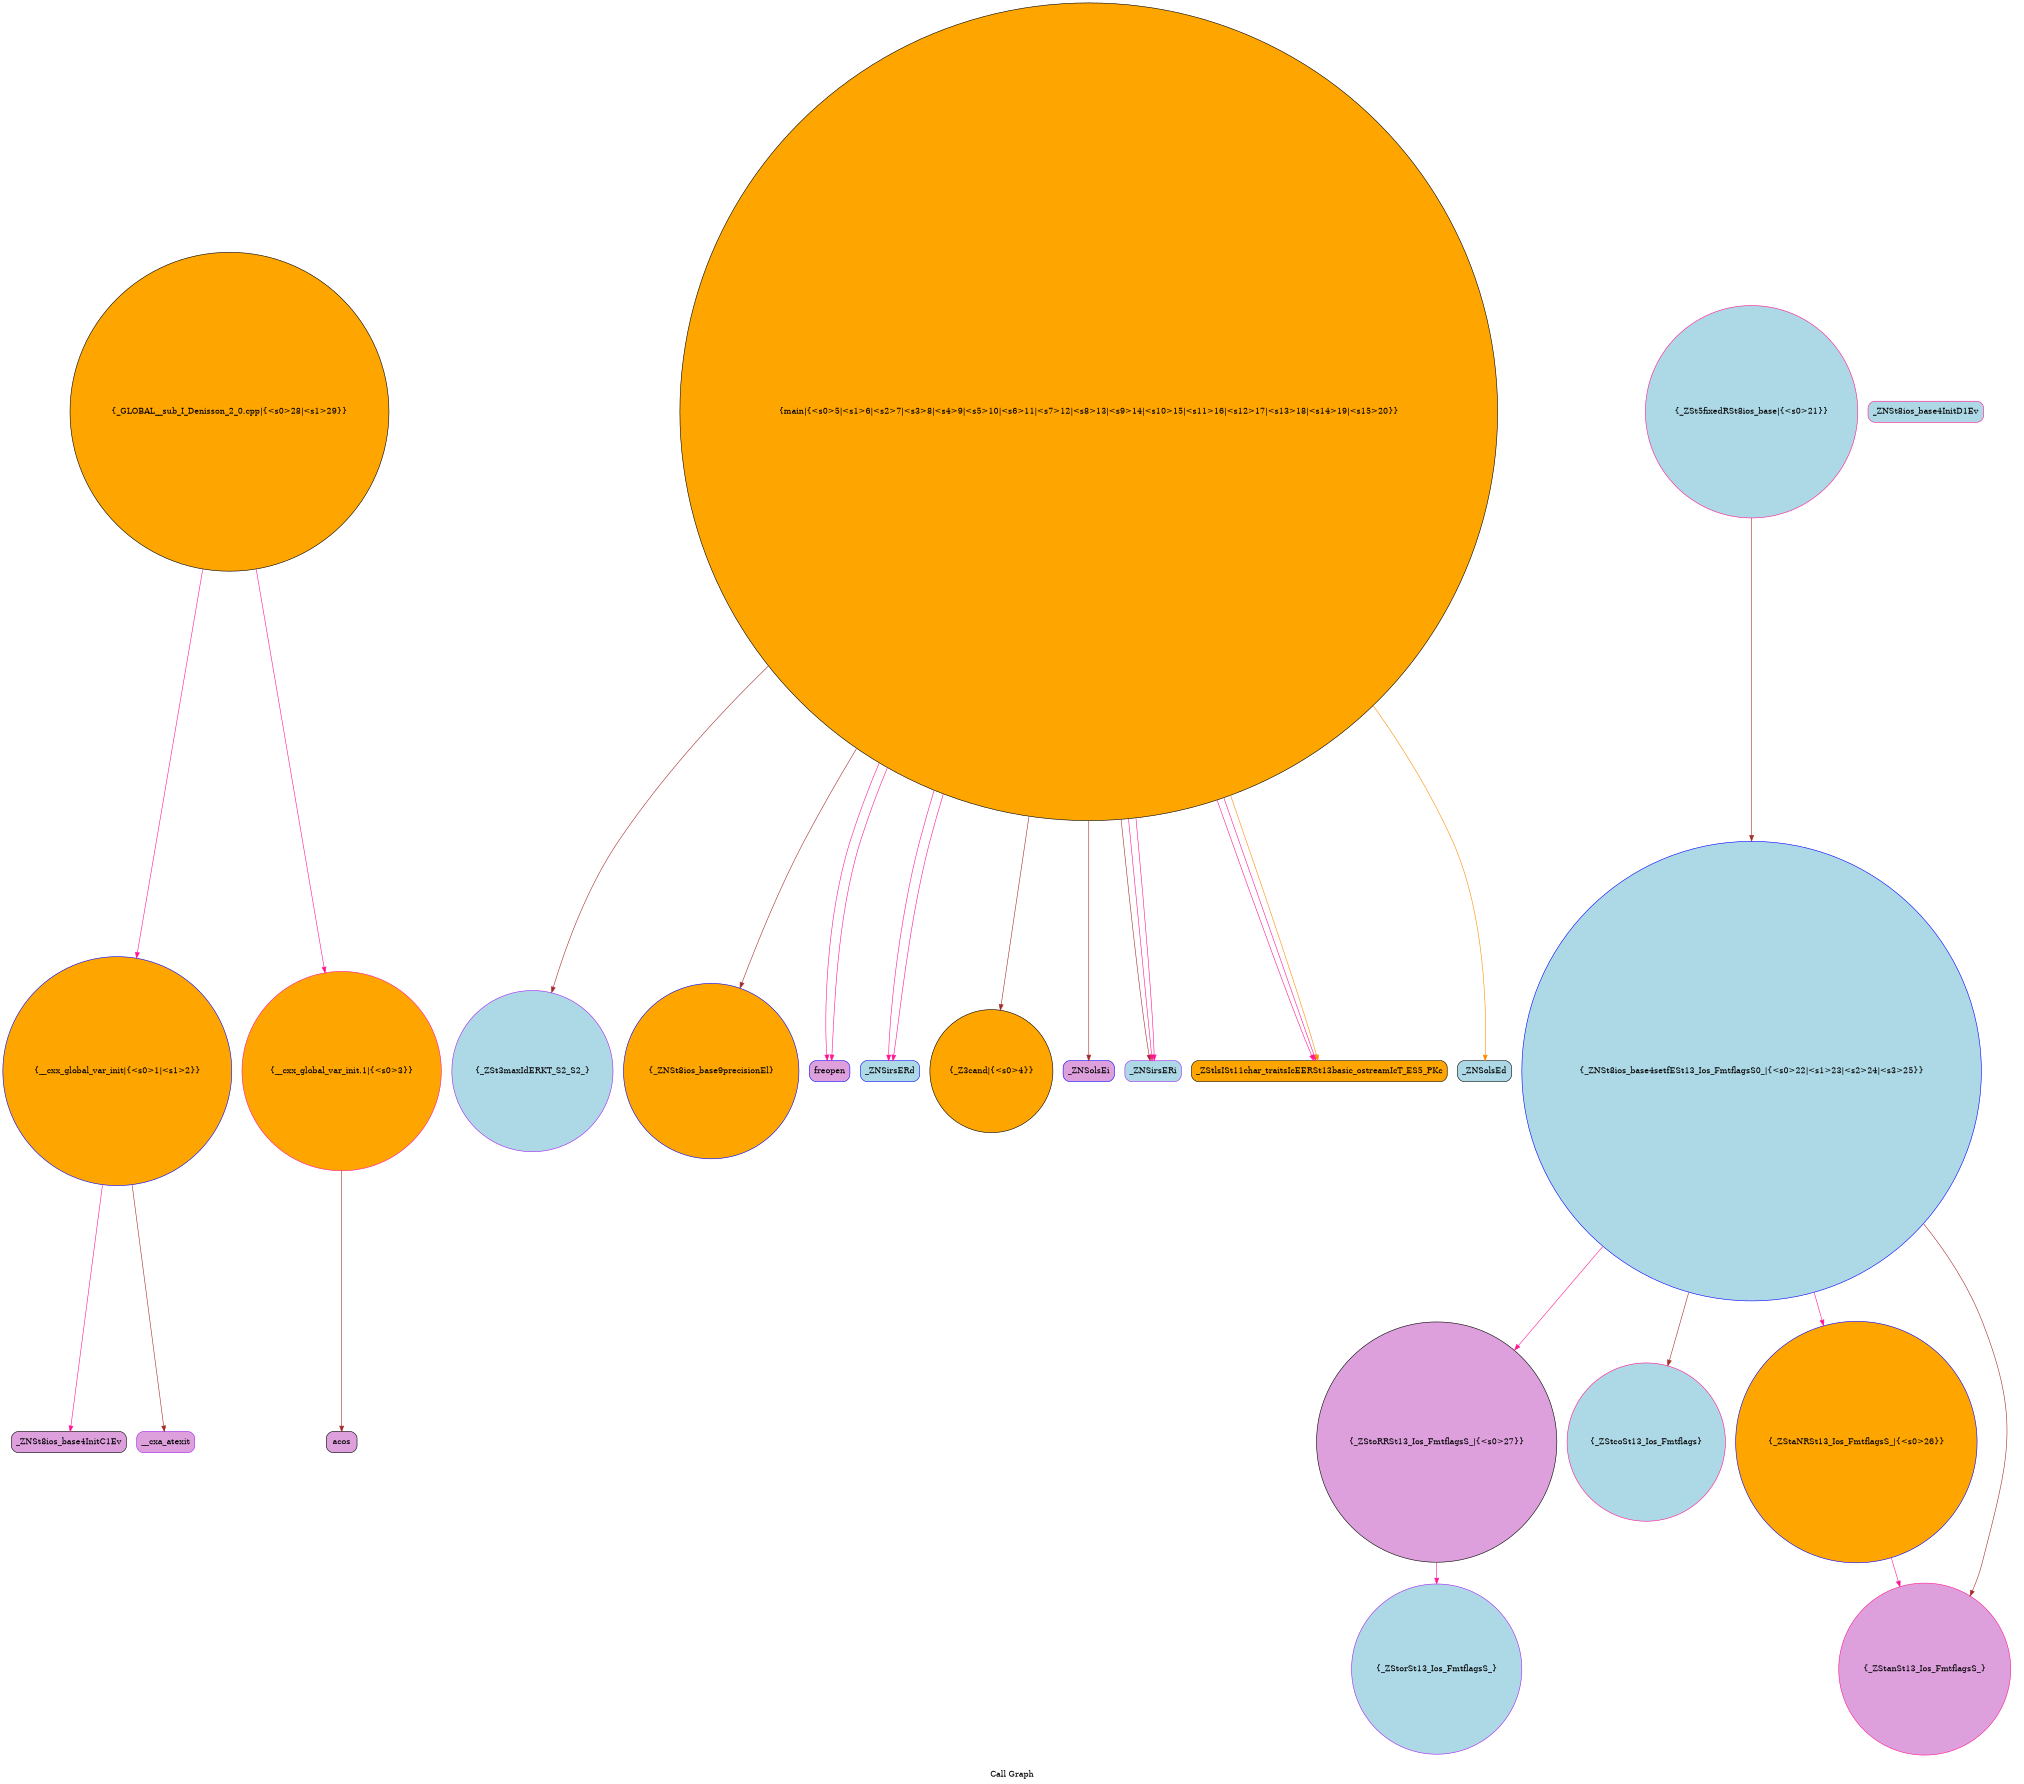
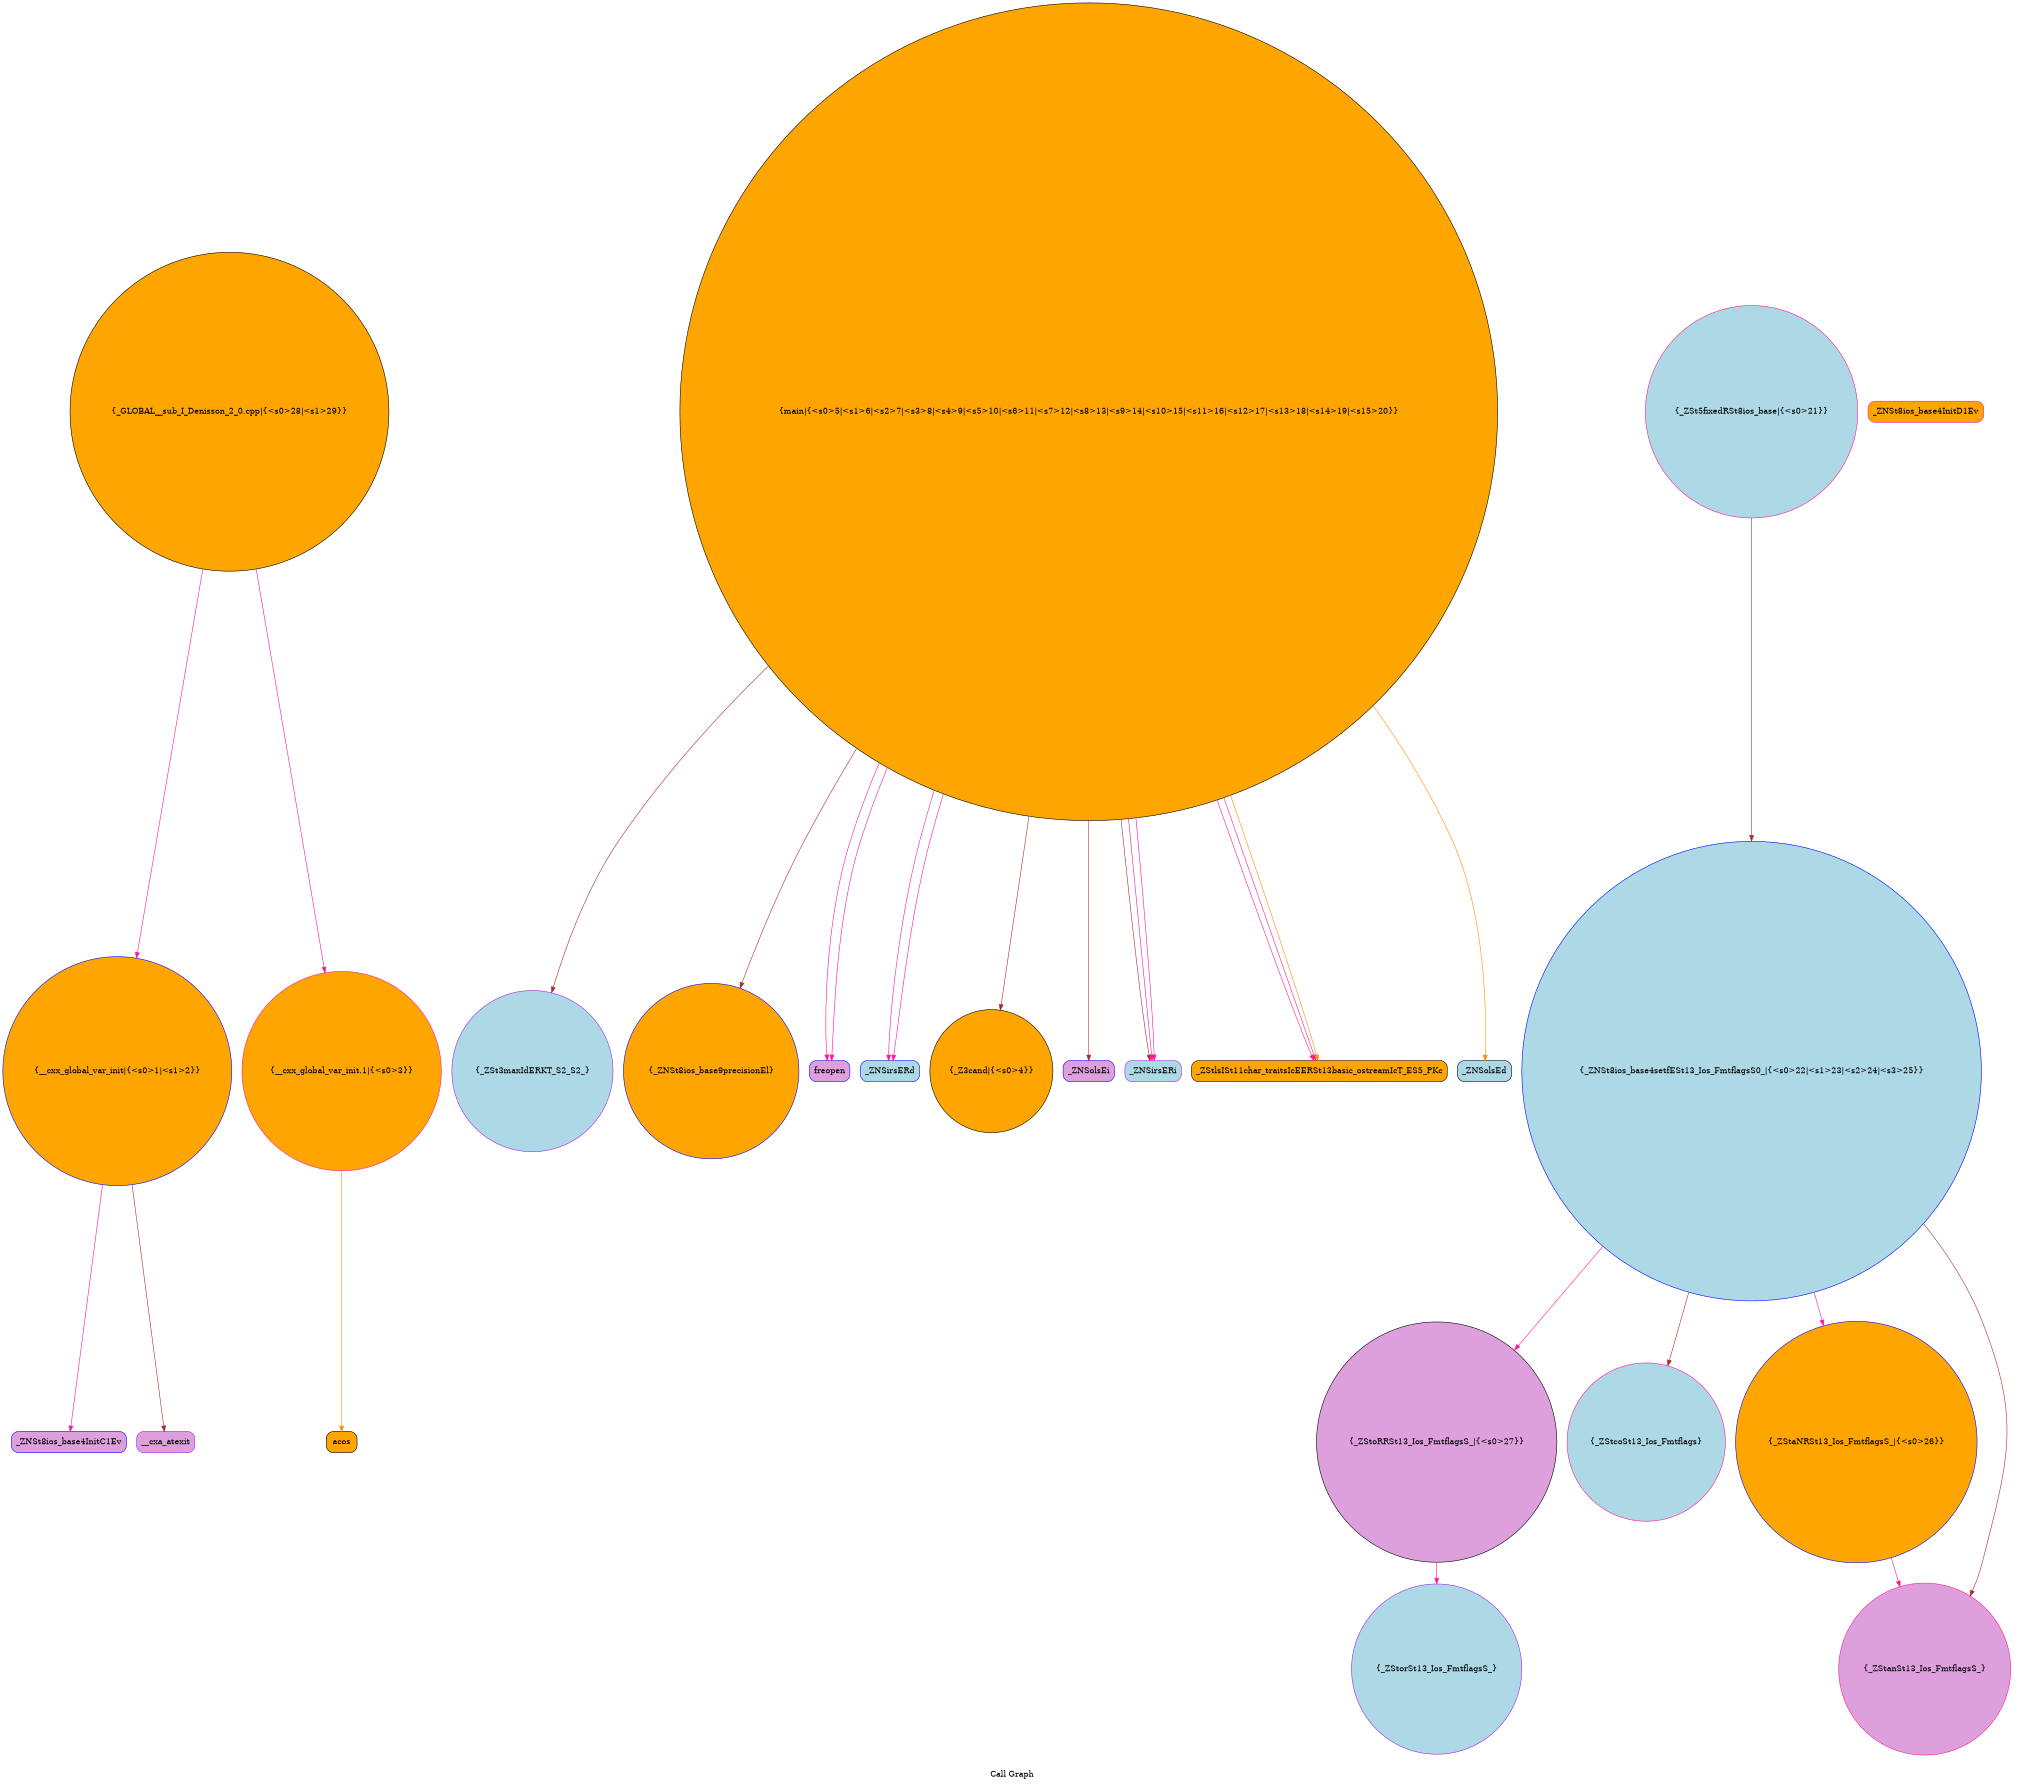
node "_ZNSt8ios_base4InitD1Ev": fillcolor lightblue -> orange
edge "{__cxx_global_var_init.1|{<s0>3}}" -> "acos": color brown -> darkorange
node "_ZNSt8ios_base4InitC1Ev": color black -> blue
node "acos": fillcolor plum -> orange
